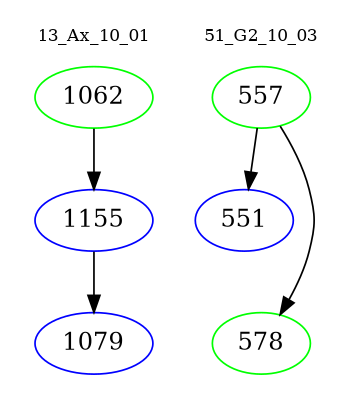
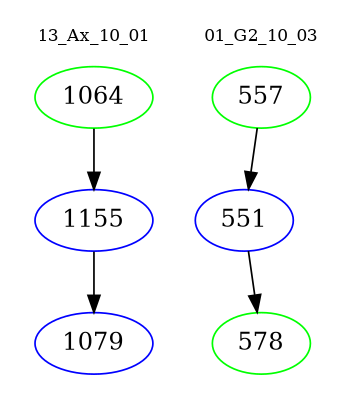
cluster "51_G2_10_03": label "51_G2_10_03" -> "01_G2_10_03"
node "1062": label "1062" -> "1064"
edge "557" -> "578": now "551" -> "578"
